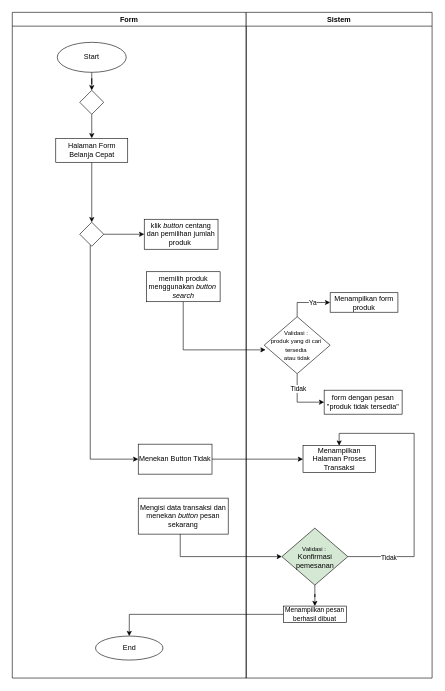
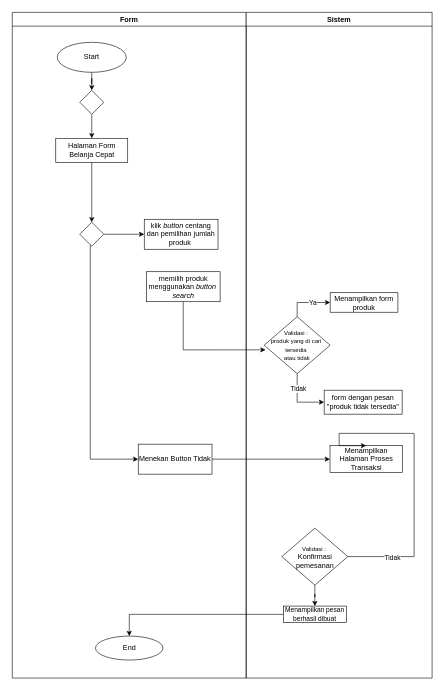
node "Menampilkan Halaman Proses Transaksi": moved (339, 459) -> (366, 459)
node "Mengisi data transaksi dan menekan button pesan sekarang": removed
edge "Mengisi data transaksi dan menekan button pesan sekarang" -> "Validasi : Konfirmasi pemesanan": removed
node "Validasi : Konfirmasi pemesanan": fillcolor #d5e8d4 -> #ffffff
